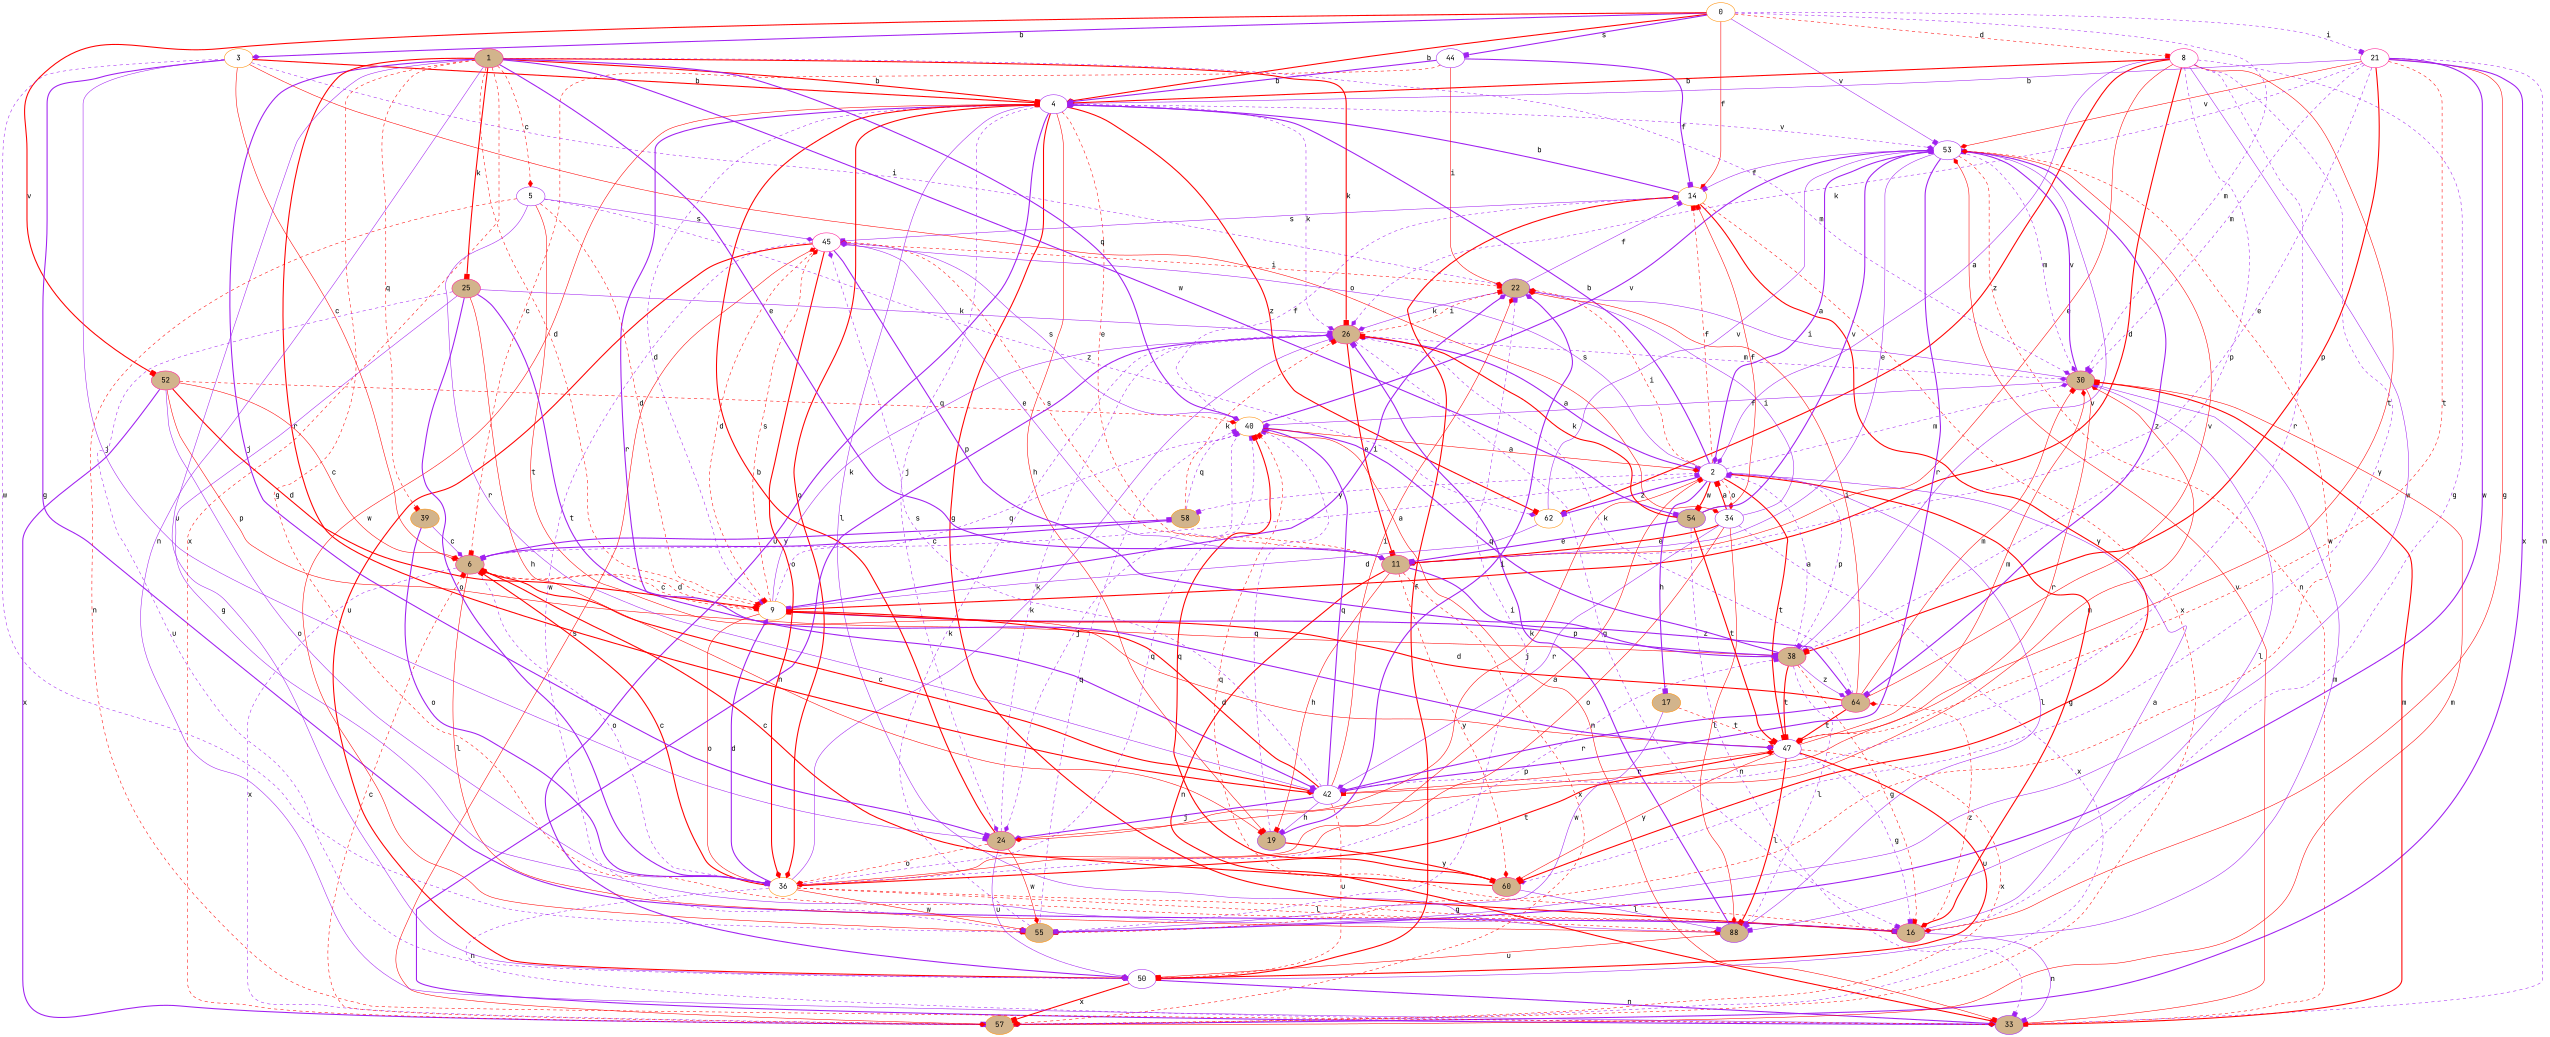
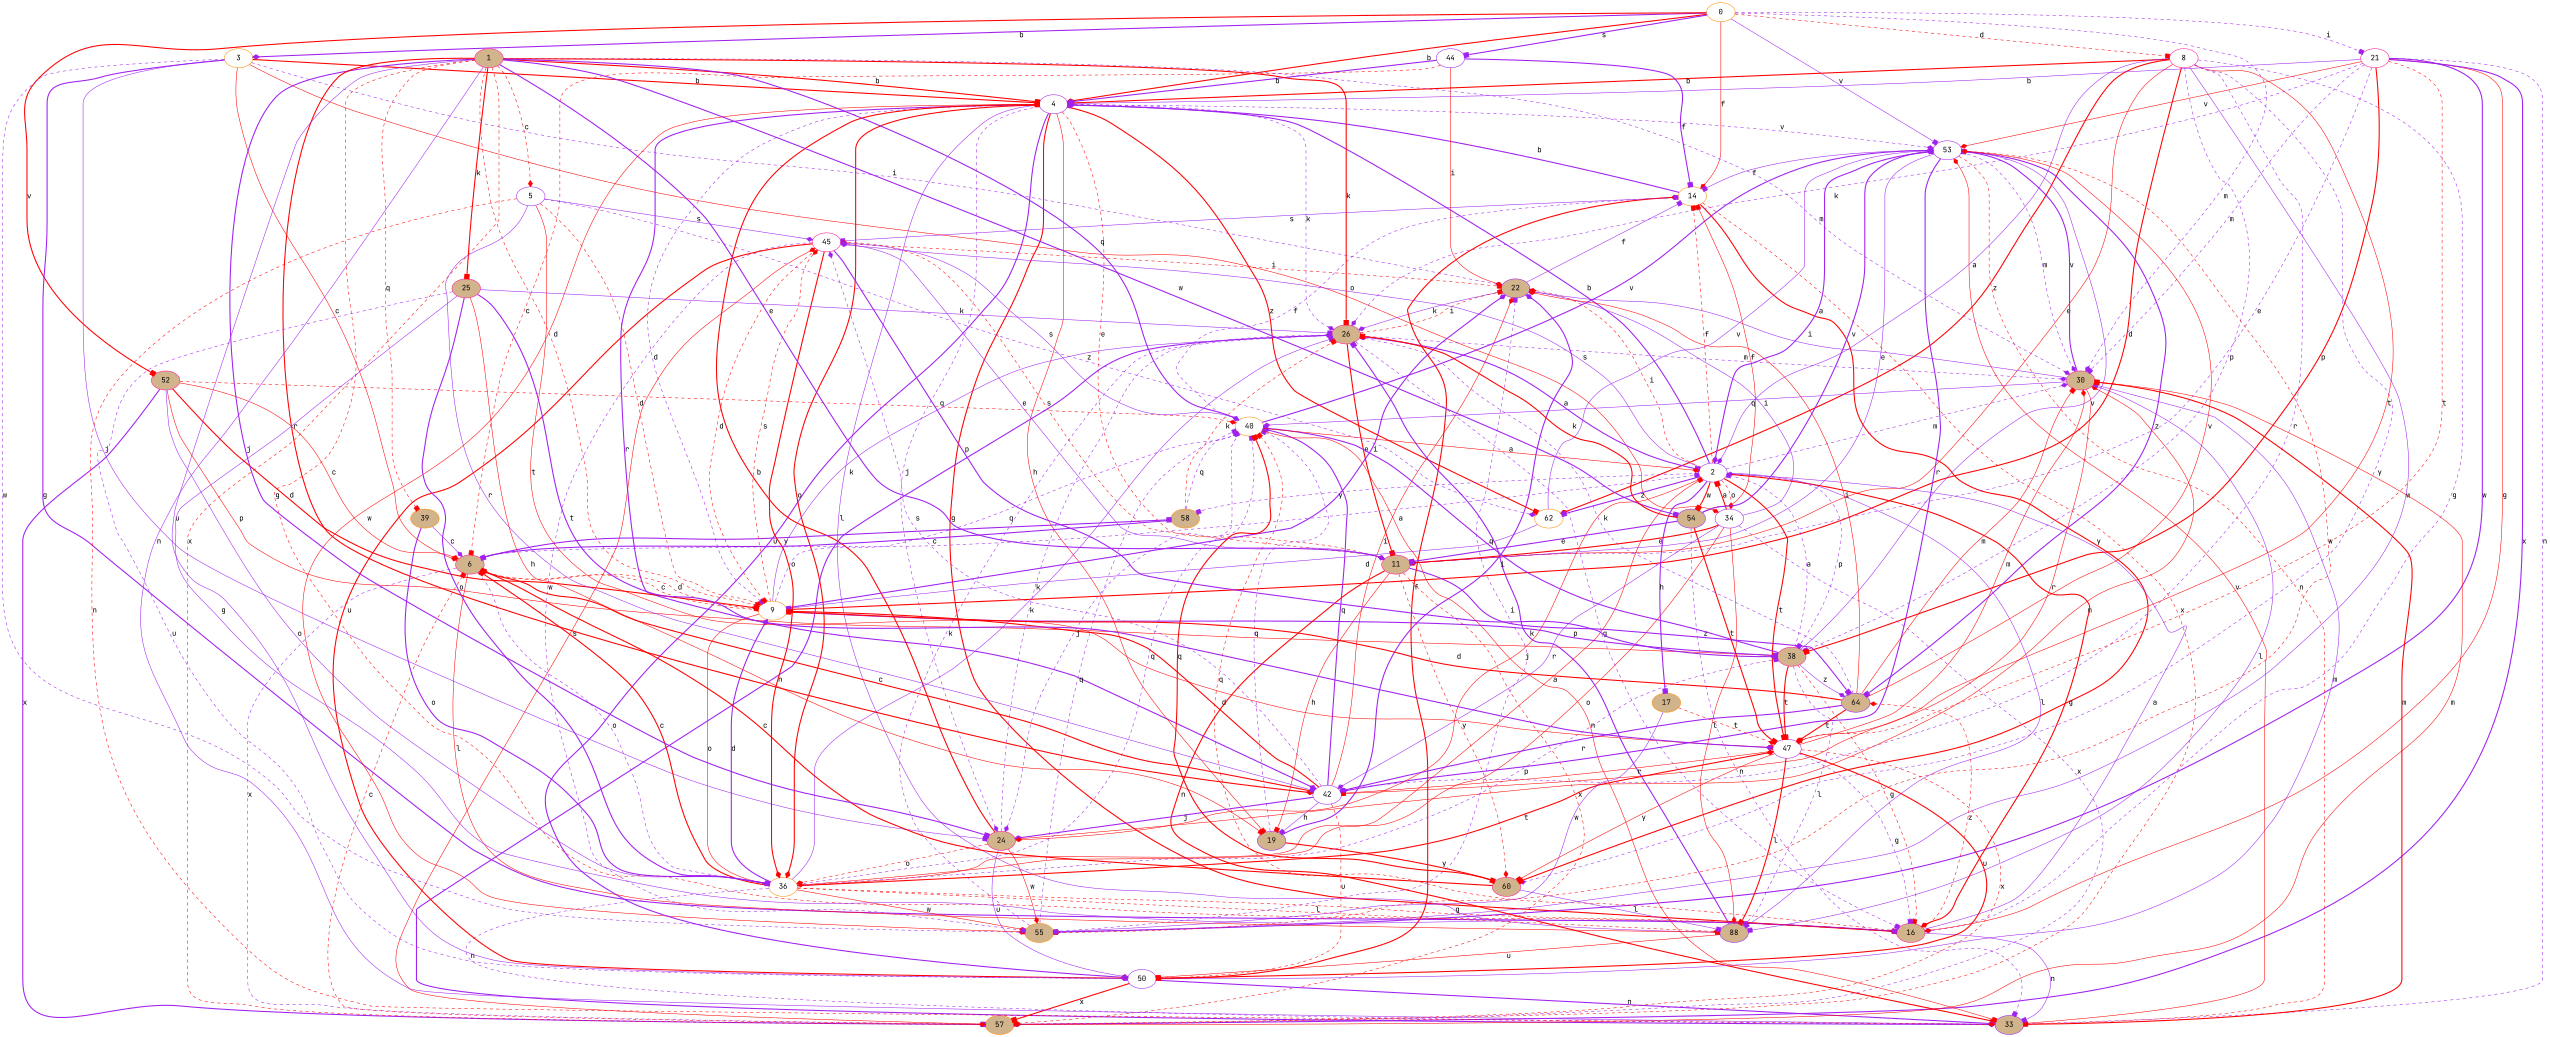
edge "30" -> "40": label "f" -> "q"
node "64": color deeppink -> purple
